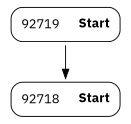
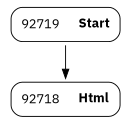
node "92718": text "Start" -> "Html"
